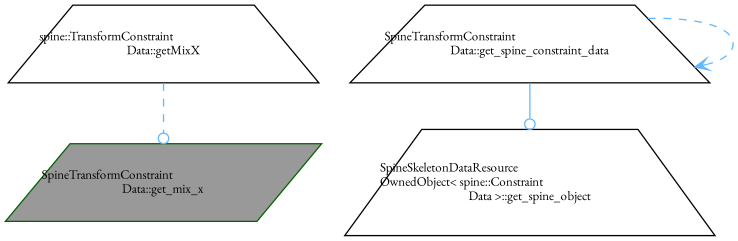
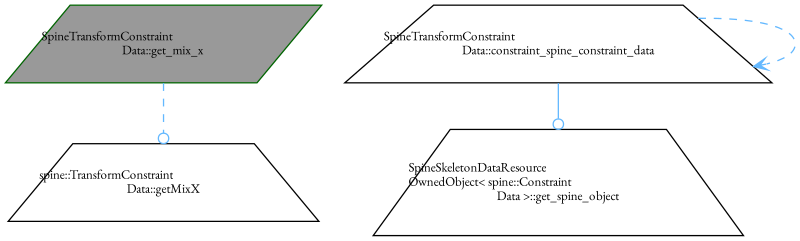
node "SpineTransformConstraint Data::get_spine_constraint_data": label "SpineTransformConstraint Data::get_spine_constraint_data" -> "SpineTransformConstraint Data::constraint_spine_constraint_data"
edge "spine::TransformConstraint Data::getMixX" -> "SpineTransformConstraint Data::get_mix_x": reversed
